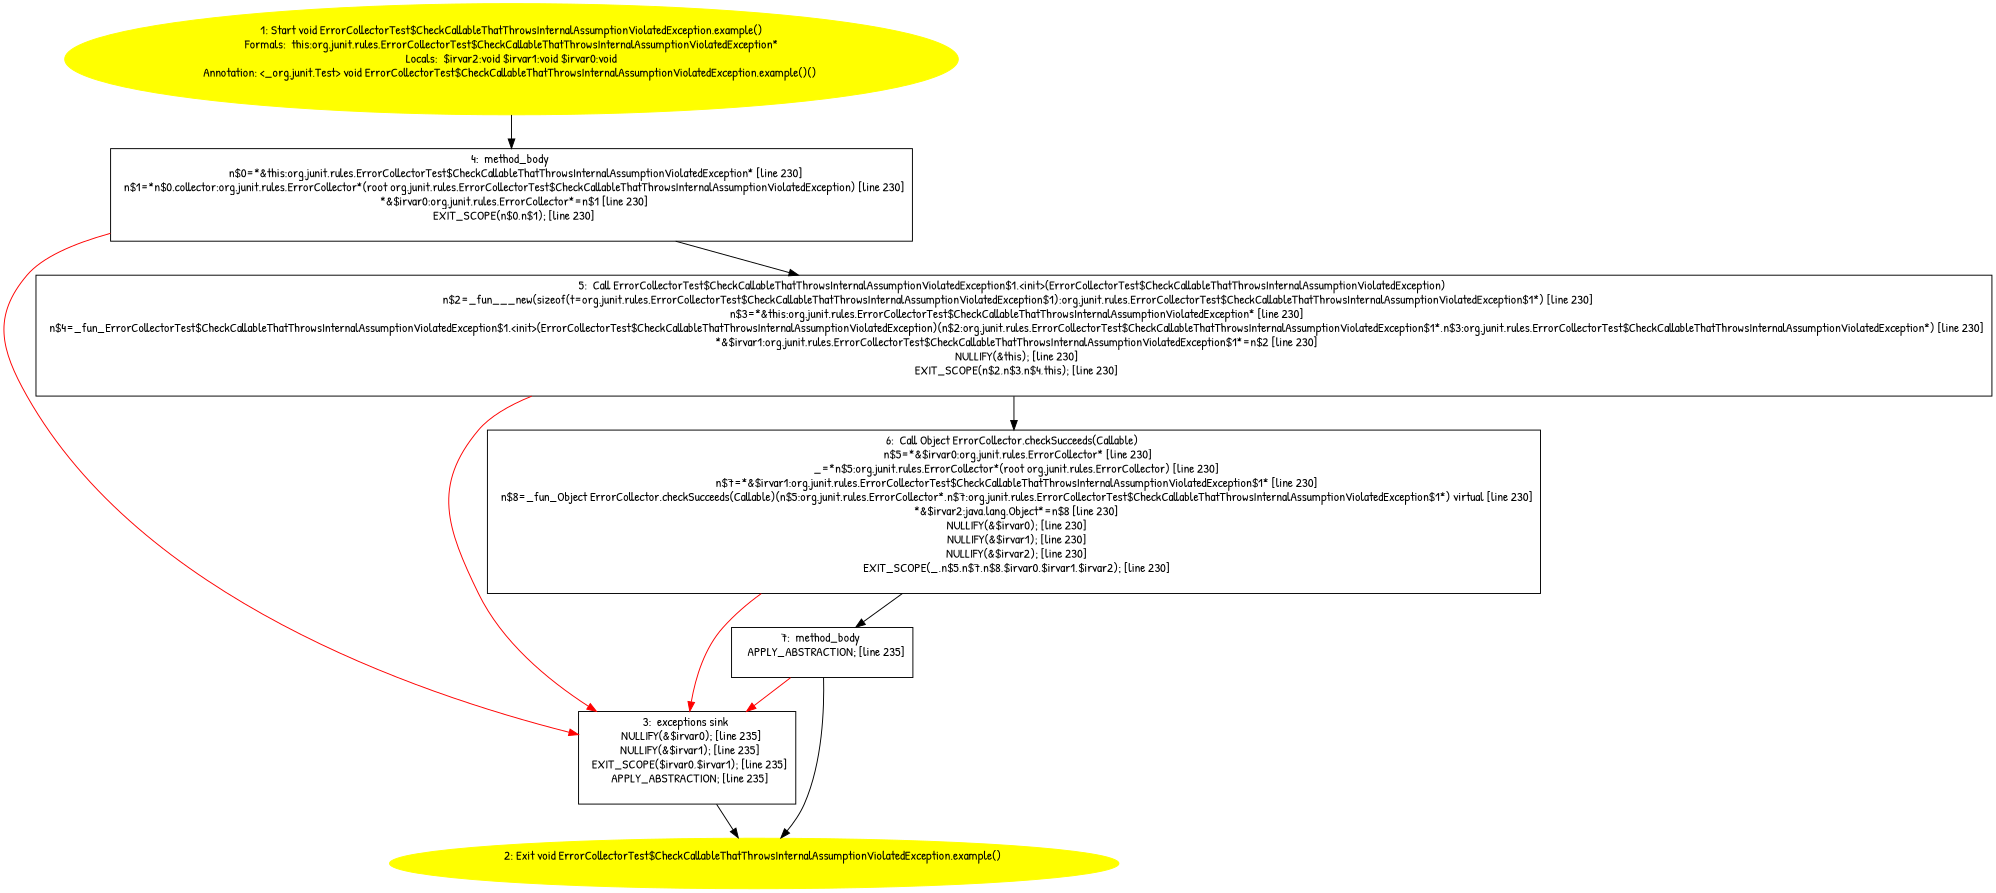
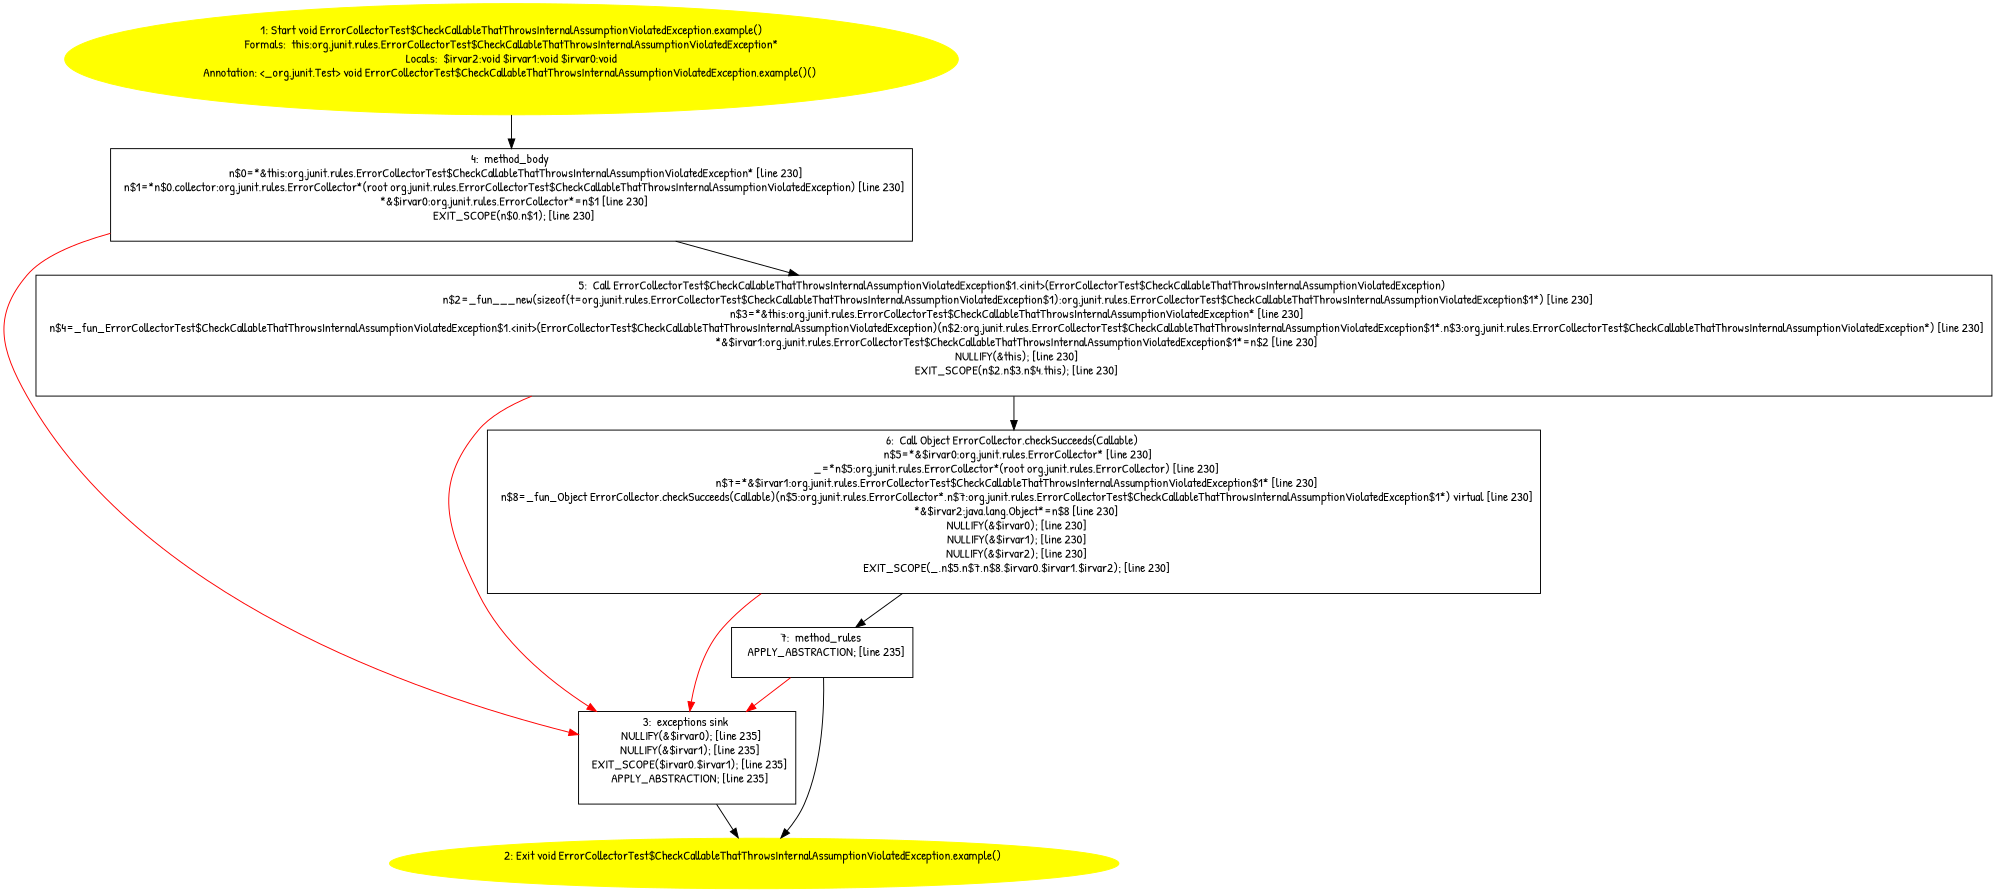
node "7:  method_body APPLY_ABSTRACTION; [line 235]": label "7:  method_body APPLY_ABSTRACTION; [line 235]" -> "7:  method_rules APPLY_ABSTRACTION; [line 235]"
